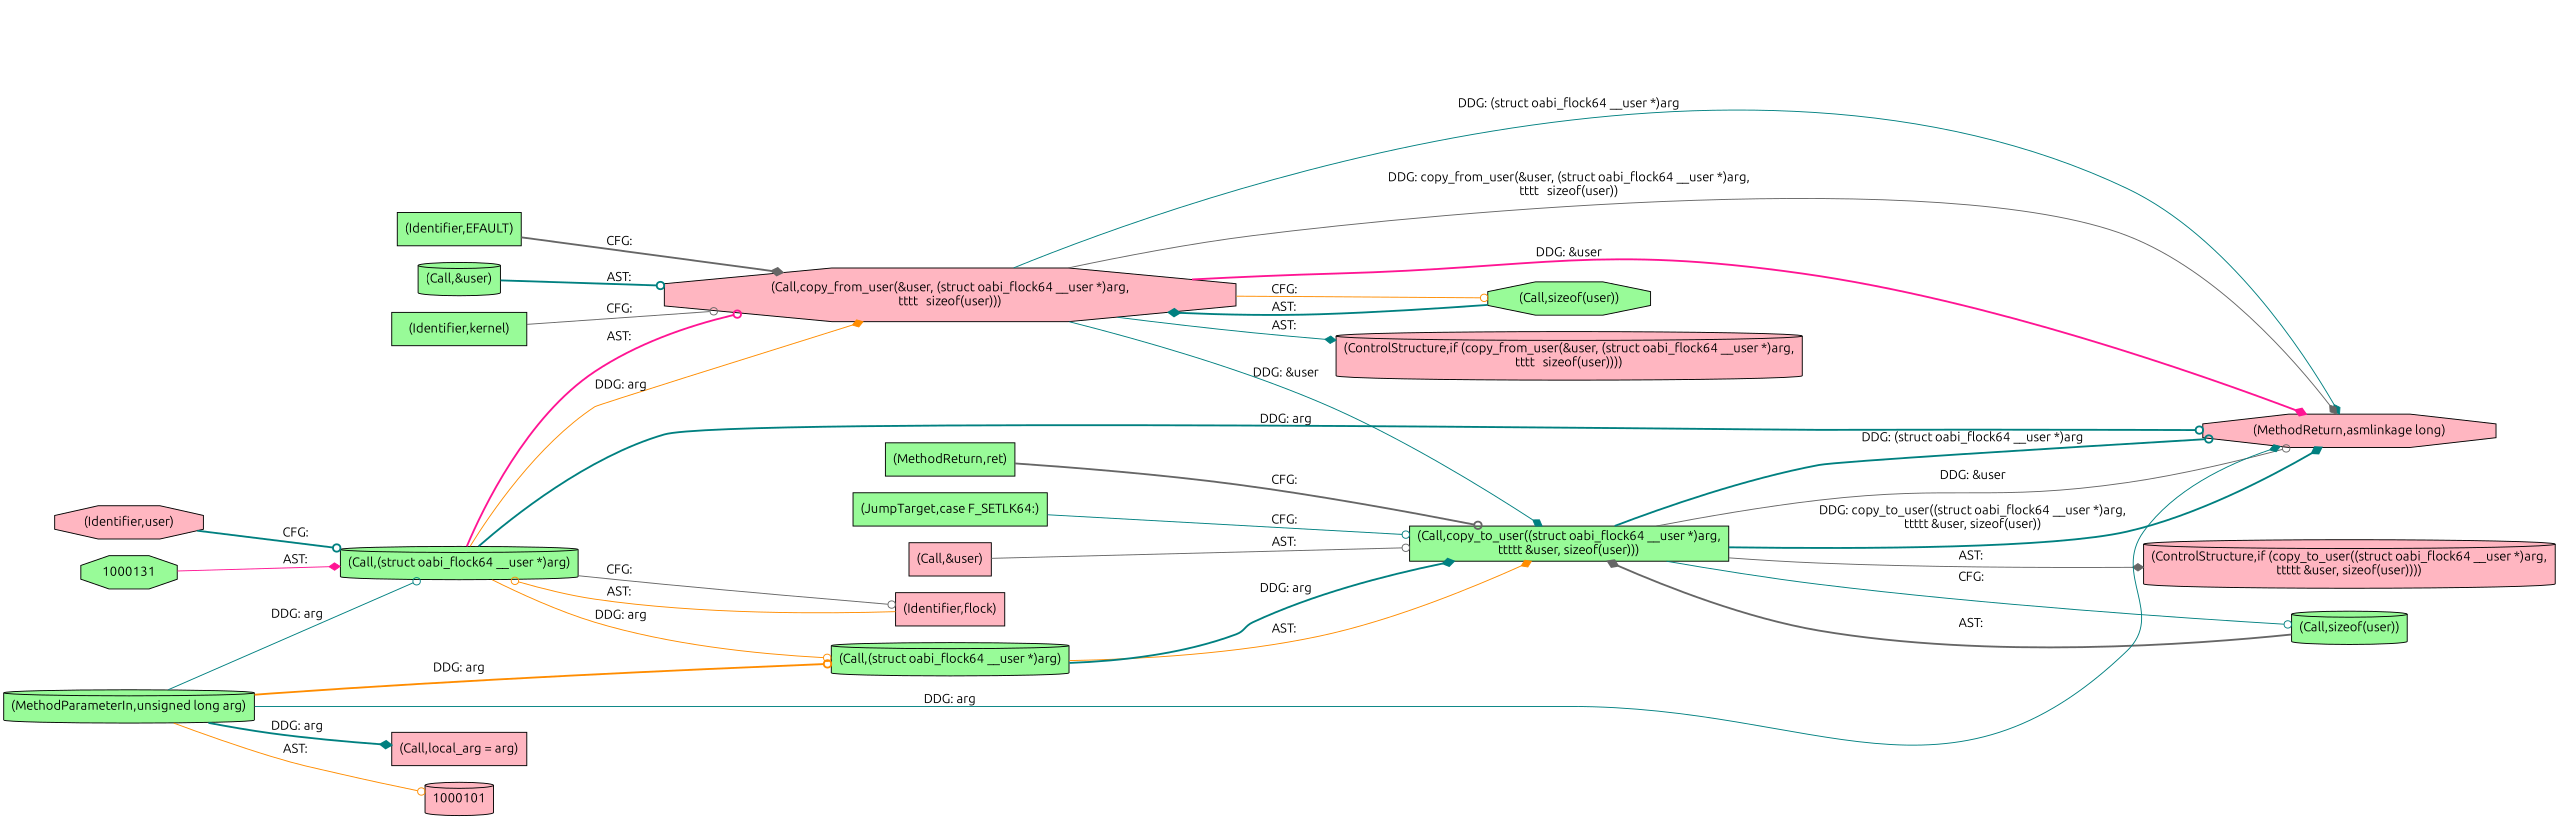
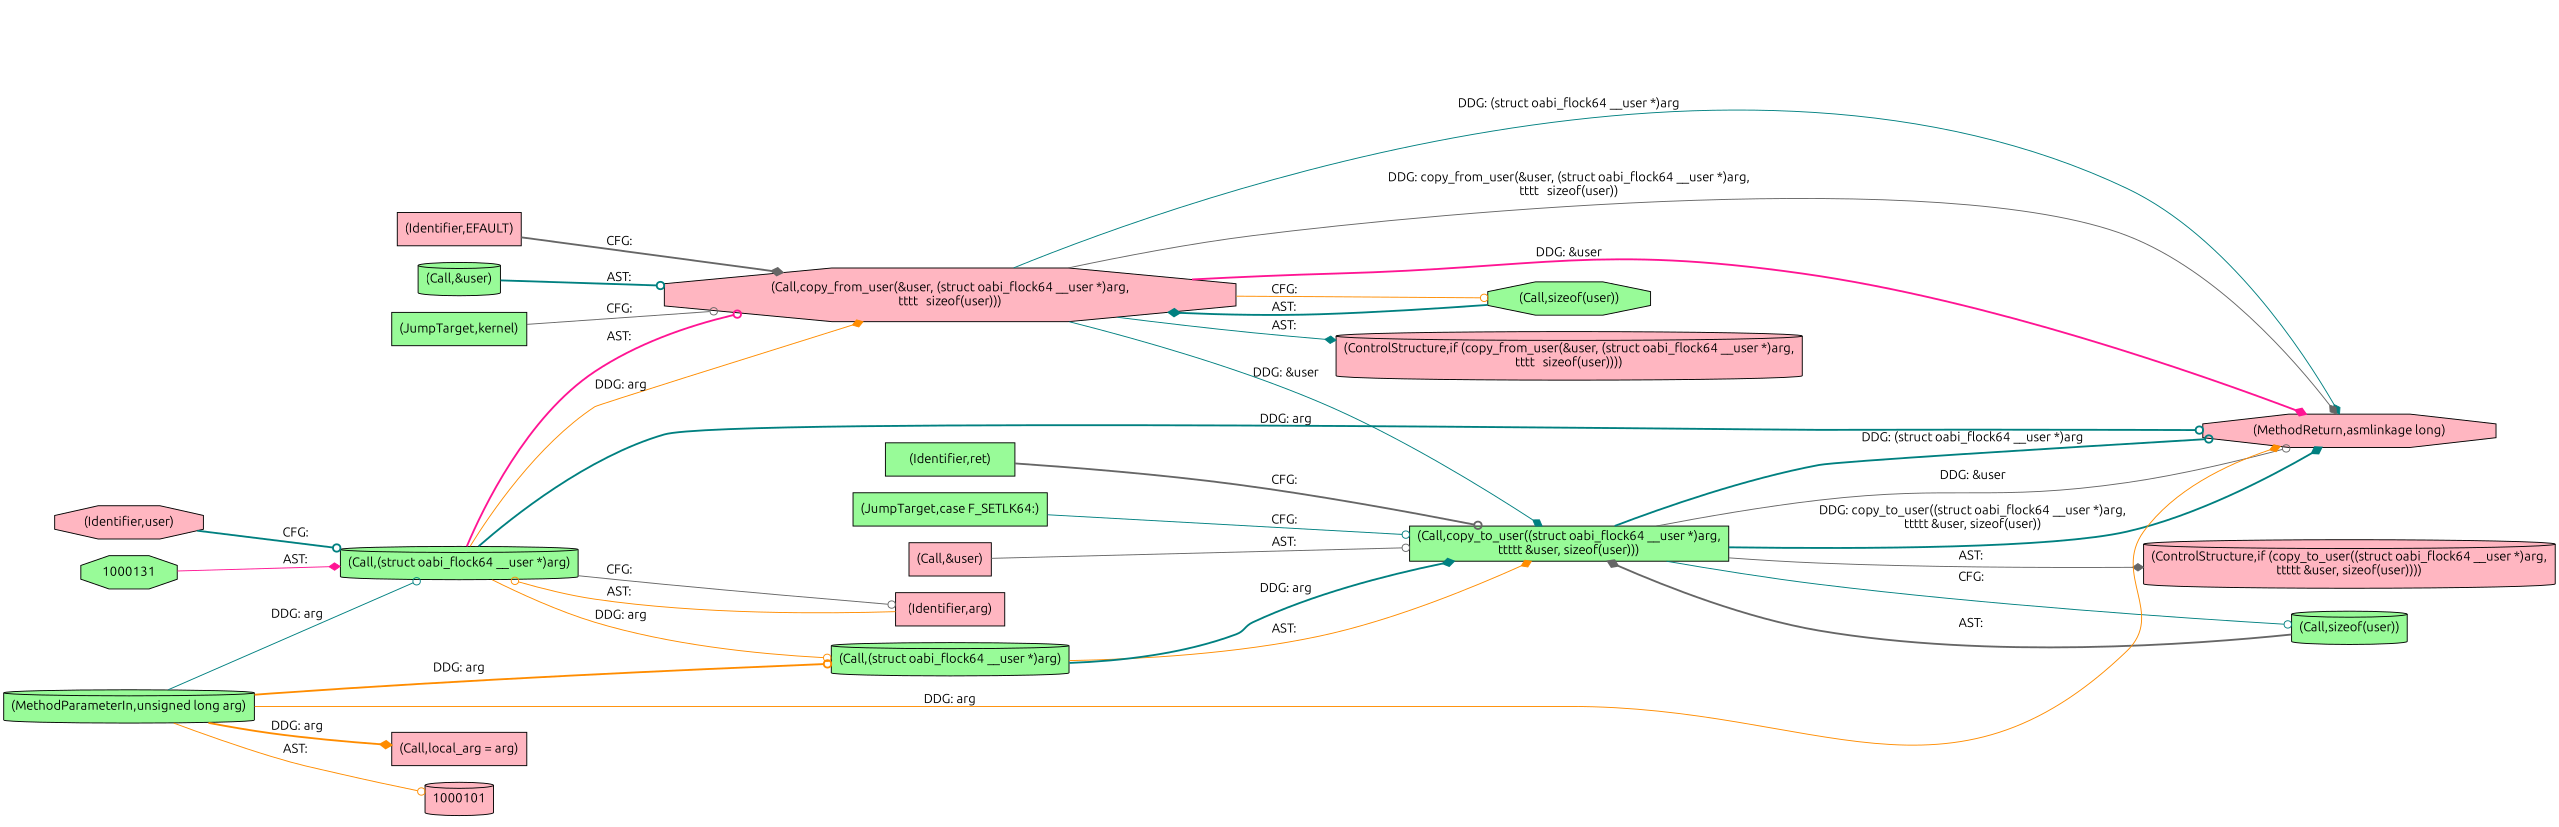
node "(Identifier,EFAULT)": fillcolor palegreen -> lightpink
node "(Identifier,kernel)": label "(Identifier,kernel)" -> "(JumpTarget,kernel)"
node "(MethodReturn,ret)": label "(MethodReturn,ret)" -> "(Identifier,ret)"
node "(Identifier,flock)": label "(Identifier,flock)" -> "(Identifier,arg)"
edge "(MethodParameterIn,unsigned long arg)" -> "(MethodReturn,asmlinkage long)": color teal -> darkorange
edge "(MethodParameterIn,unsigned long arg)" -> "(Call,local_arg = arg)": color teal -> darkorange
